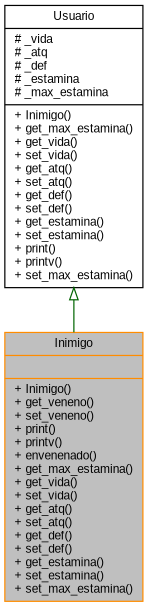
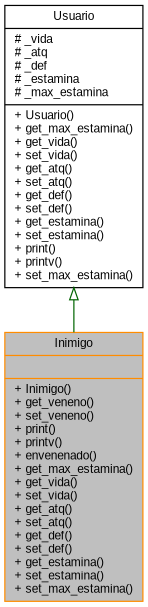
node "Usuario": text "+ Inimigo()" -> "+ Usuario()"
